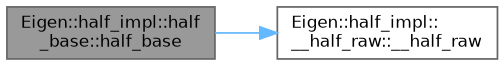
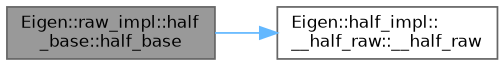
node "Eigen::half_impl::half _base::half_base": label "Eigen::half_impl::half _base::half_base" -> "Eigen::raw_impl::half _base::half_base"
